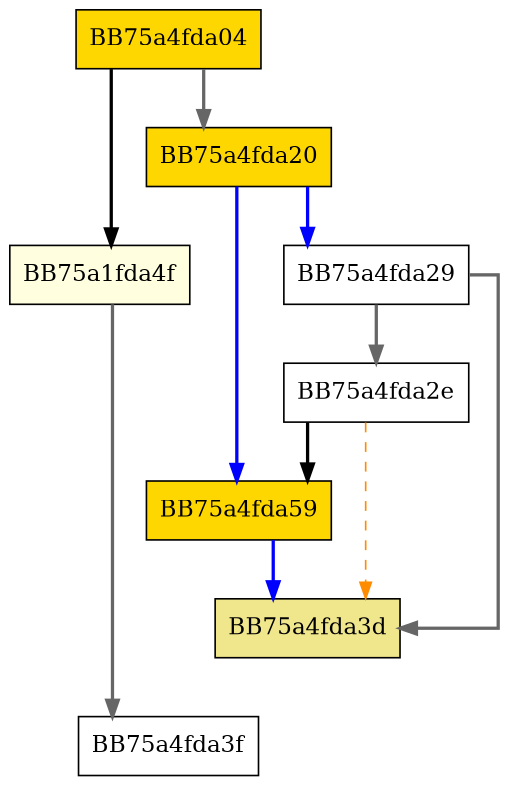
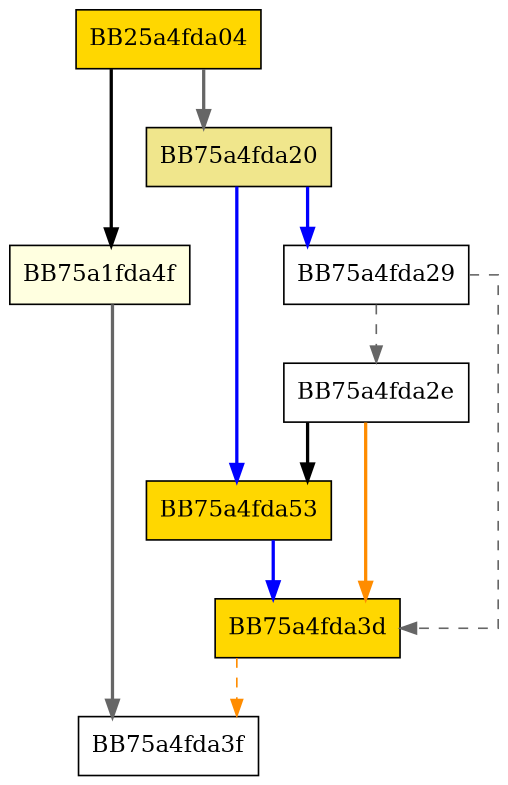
node "BB75a4fda04": label "BB75a4fda04" -> "BB25a4fda04"
node "BB75a4fda20": fillcolor gold -> khaki
edge "BB75a4fda29" -> "BB75a4fda2e": style bold -> dashed
edge "BB75a4fda29" -> "BB75a4fda3d": style bold -> dashed
edge "BB75a4fda2e" -> "BB75a4fda3d": style dashed -> bold
node "BB75a4fda59": label "BB75a4fda59" -> "BB75a4fda53"
node "BB75a4fda3d": fillcolor khaki -> gold
edge "BB75a4fda3d" -> "BB75a4fda3f": added
